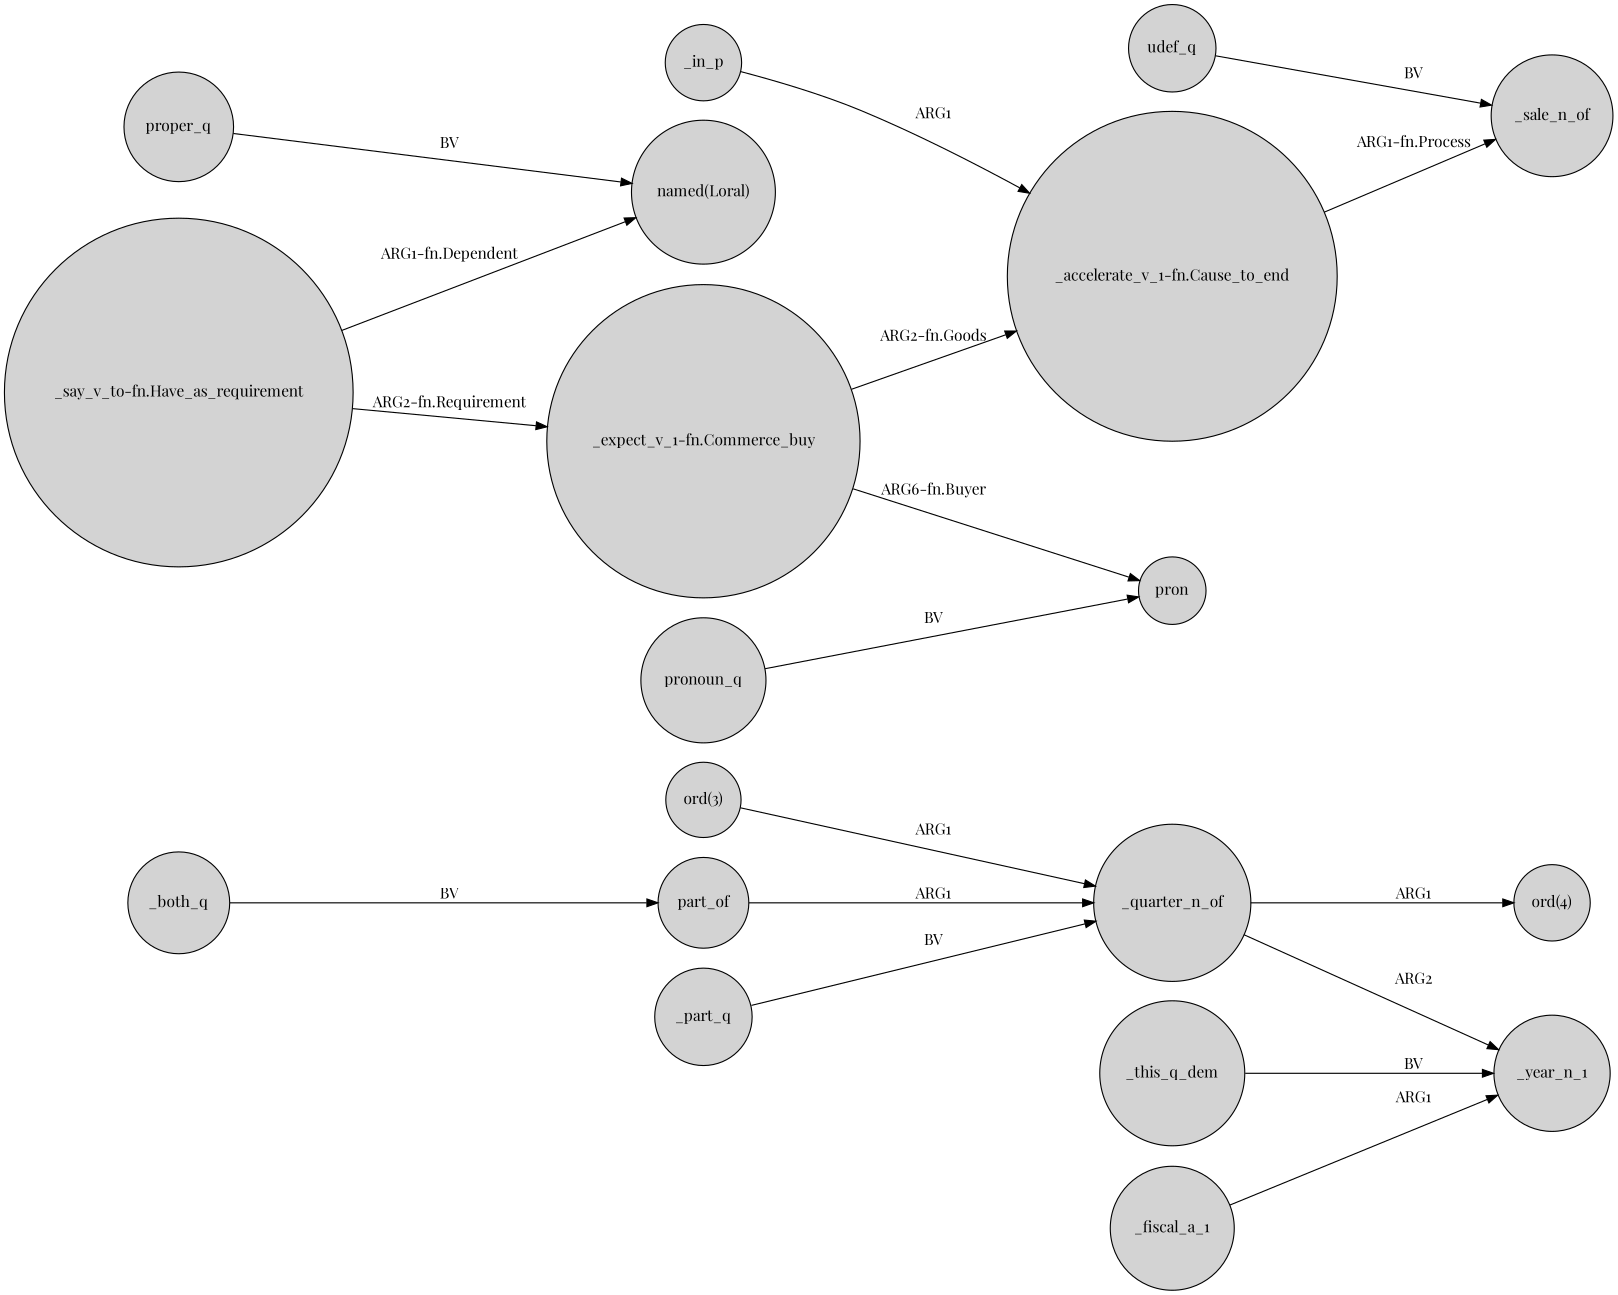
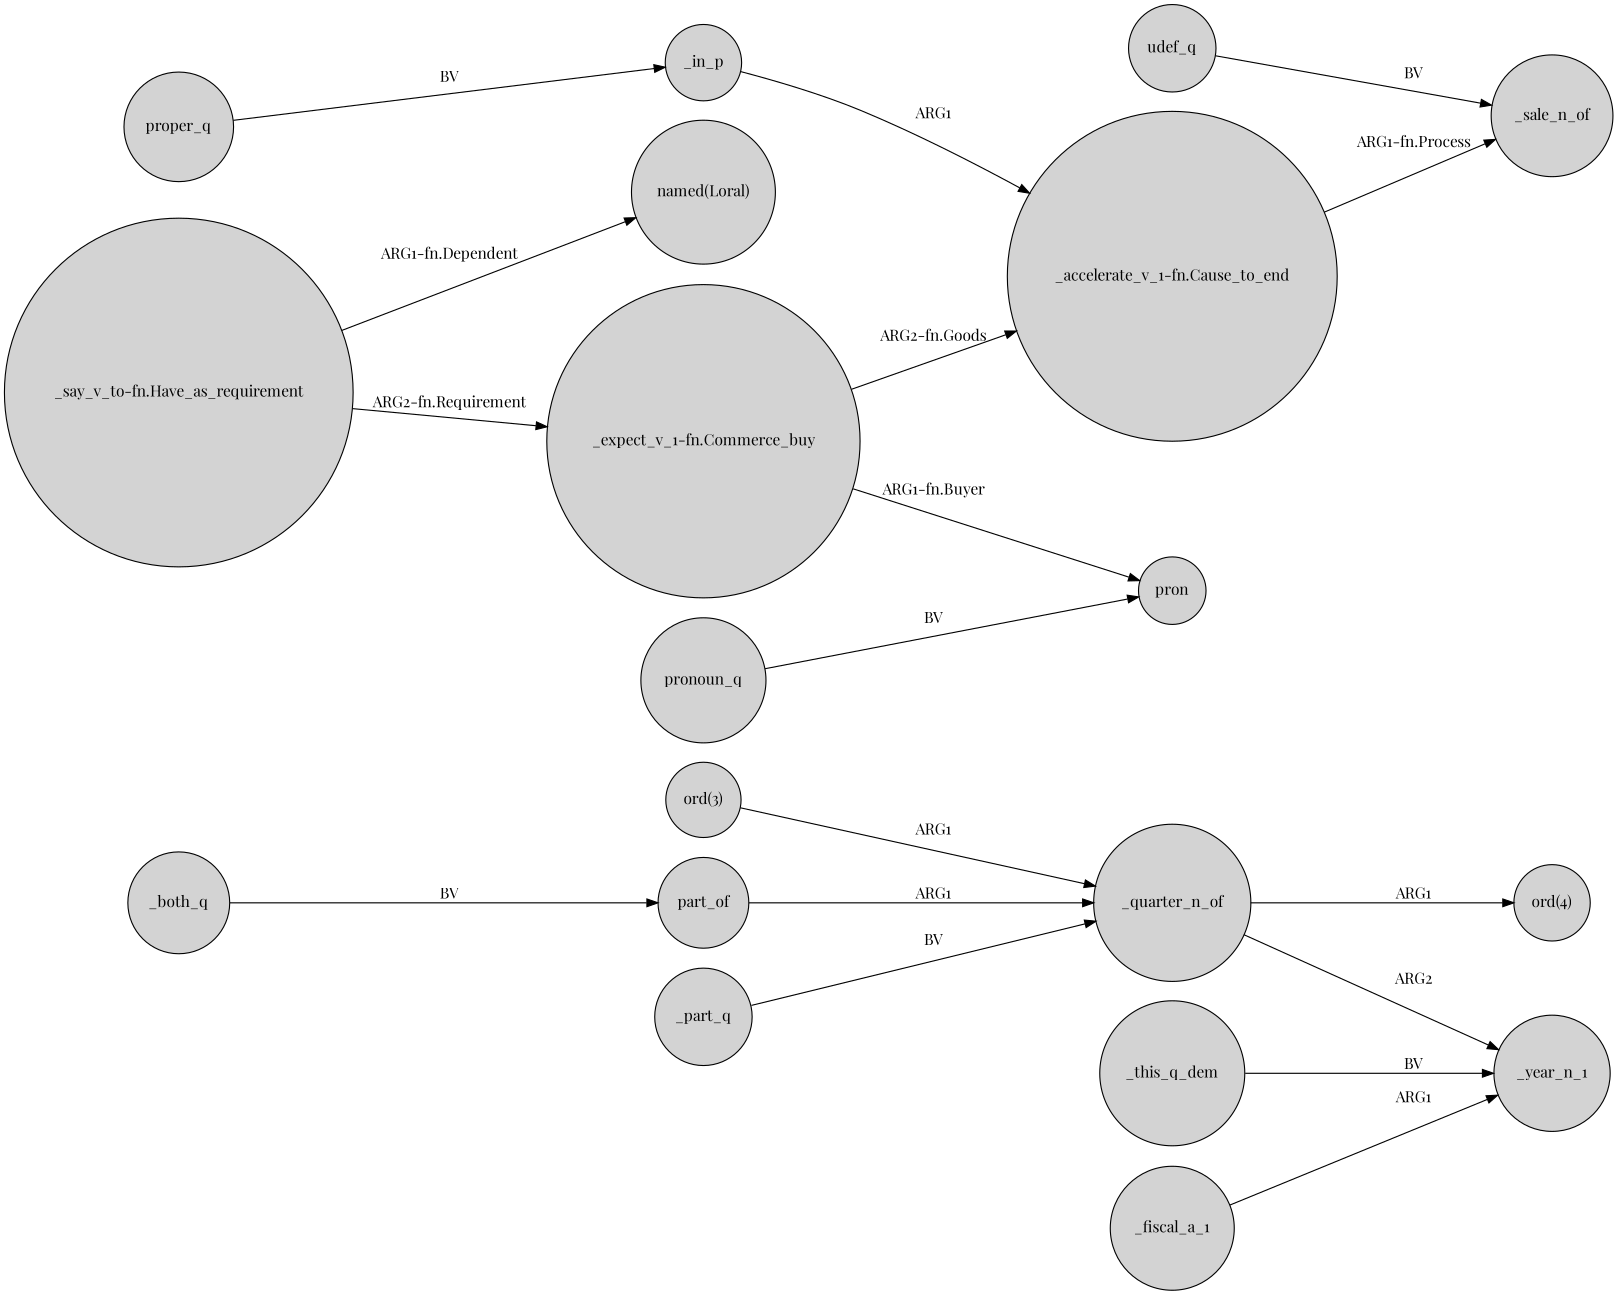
edge "proper_q" -> "named(Loral)": now "proper_q" -> "_in_p"
edge "_expect_v_1-fn.Commerce_buy" -> "pron": label "ARG6-fn.Buyer" -> "ARG1-fn.Buyer"
